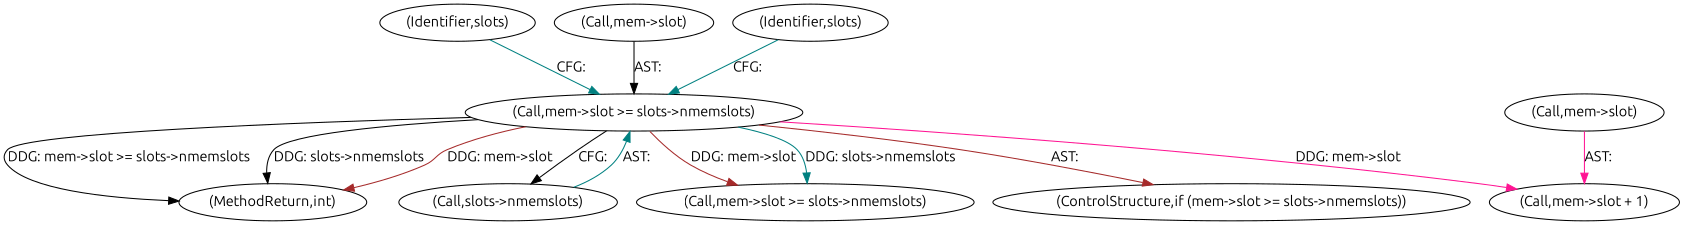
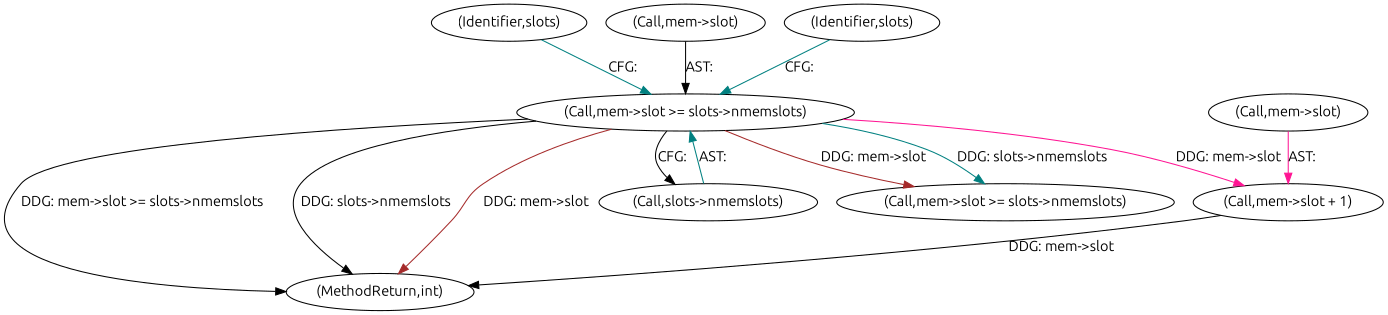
node "(ControlStructure,if (mem->slot >= slots->nmemslots))": removed
edge "(Call,mem->slot + 1)" -> "(MethodReturn,int)": added, label "DDG: mem->slot"
